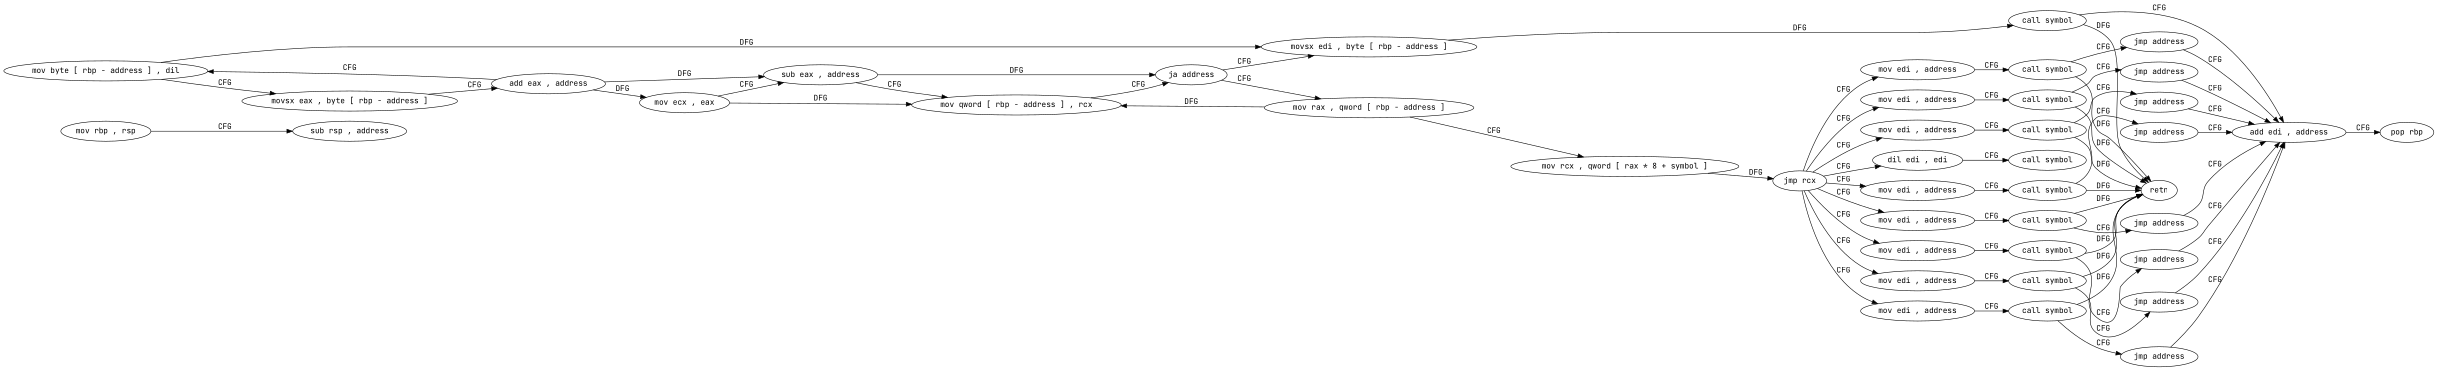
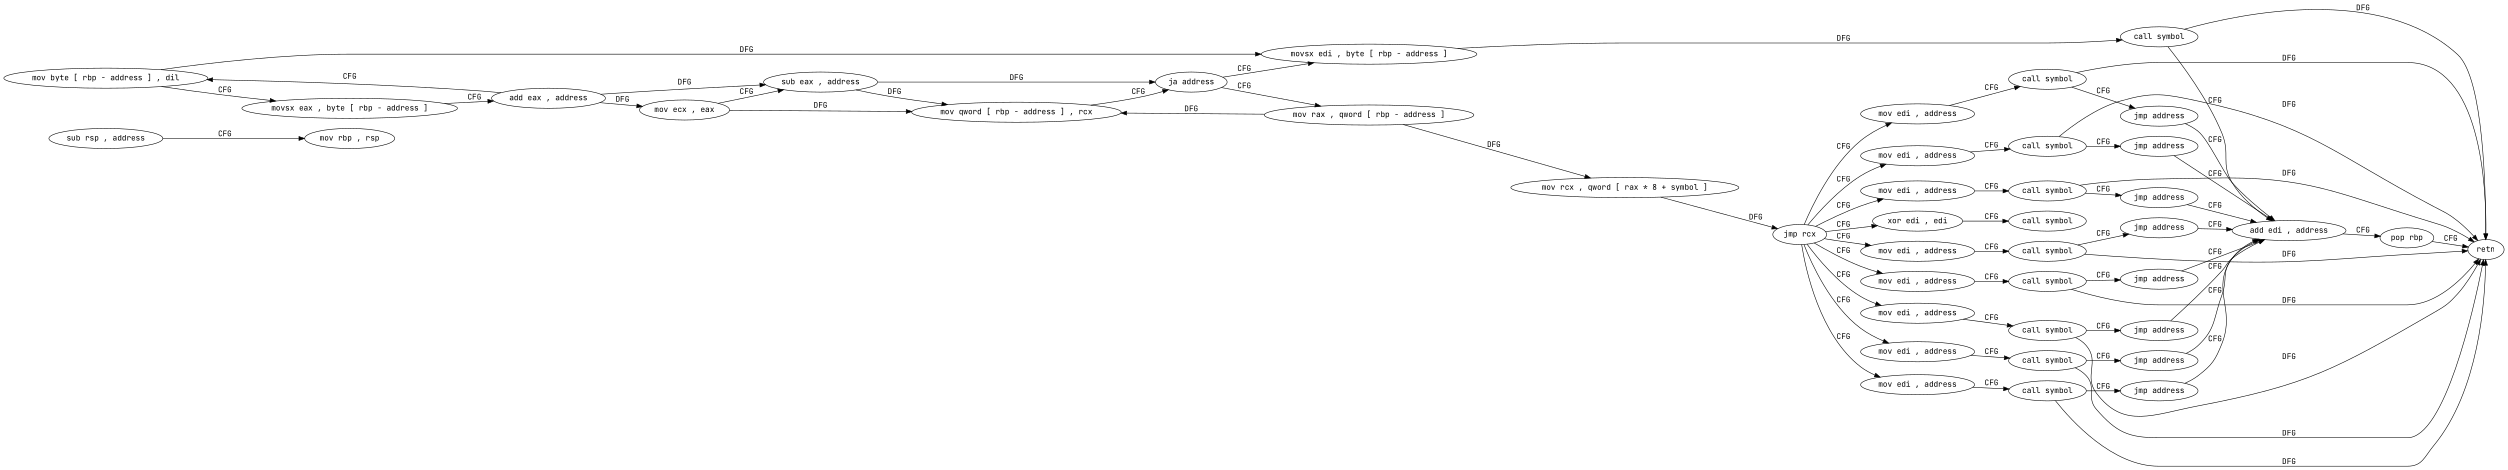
edge "sub eax , address" -> "mov qword [ rbp - address ] , rcx": label "CFG" -> "DFG"
edge "mov rbp , rsp" -> "sub rsp , address": reversed
edge "mov rax , qword [ rbp - address ]" -> "mov rcx , qword [ rax * 8 + symbol ]": label "CFG" -> "DFG"
node "dil edi , edi": label "dil edi , edi" -> "xor edi , edi"
edge "pop rbp" -> "retn": added, label "CFG"
